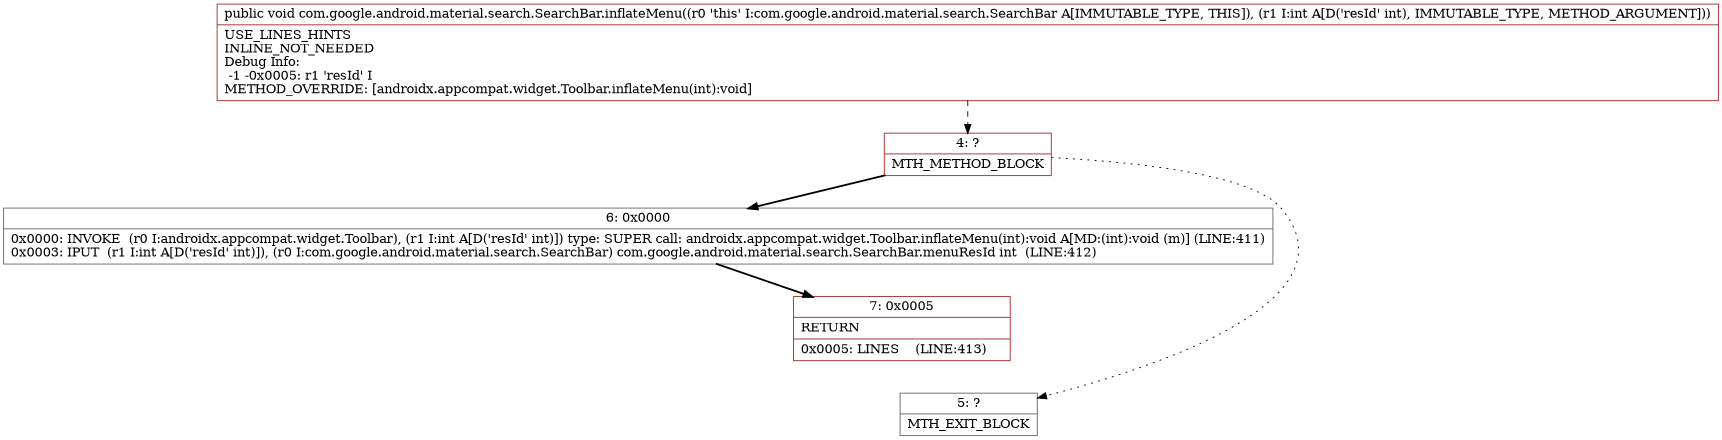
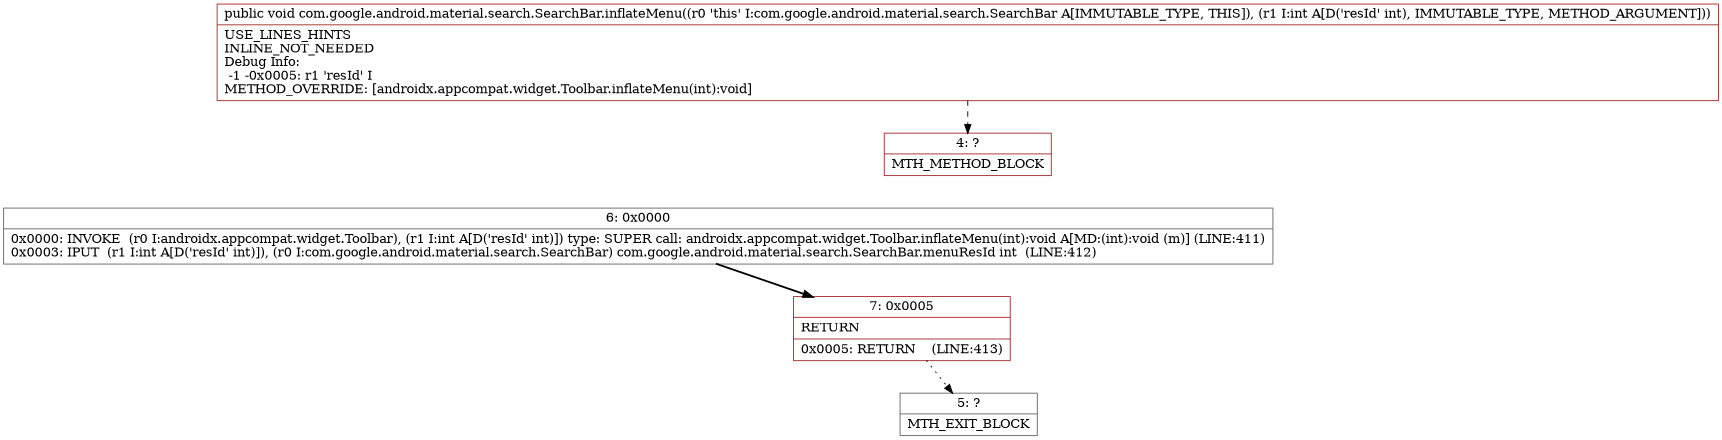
edge "4: ?" -> "6: 0x0000": removed
edge "4: ?" -> "5: ?": now "7: 0x0005" -> "5: ?"
node "7: 0x0005": text "0x0005: LINES    (LINE:413)" -> "0x0005: RETURN    (LINE:413)"
